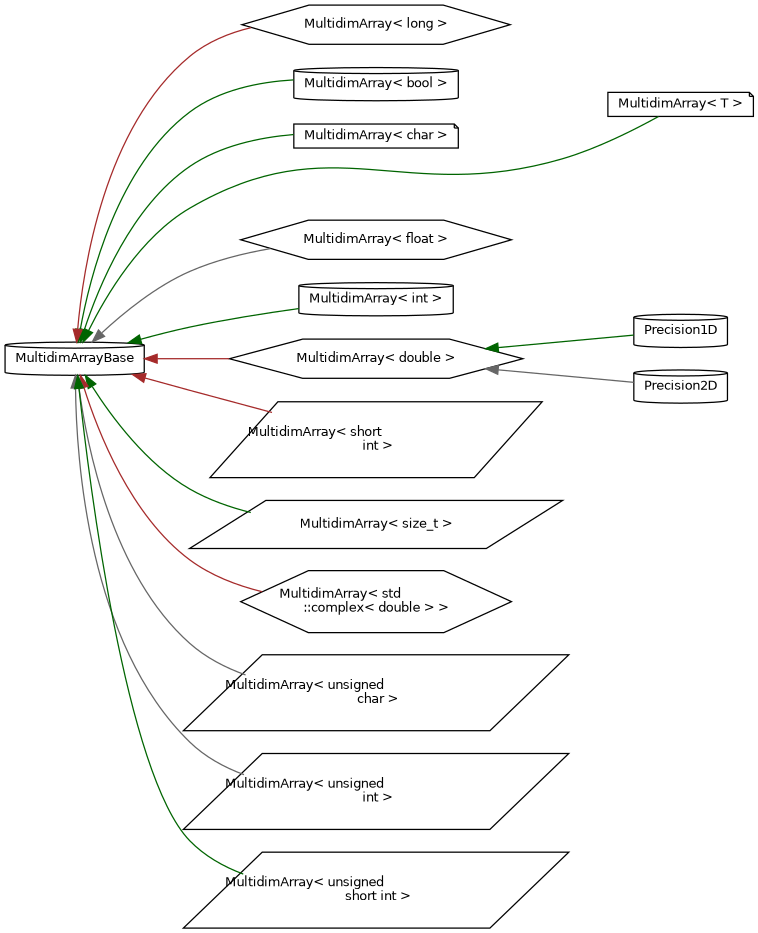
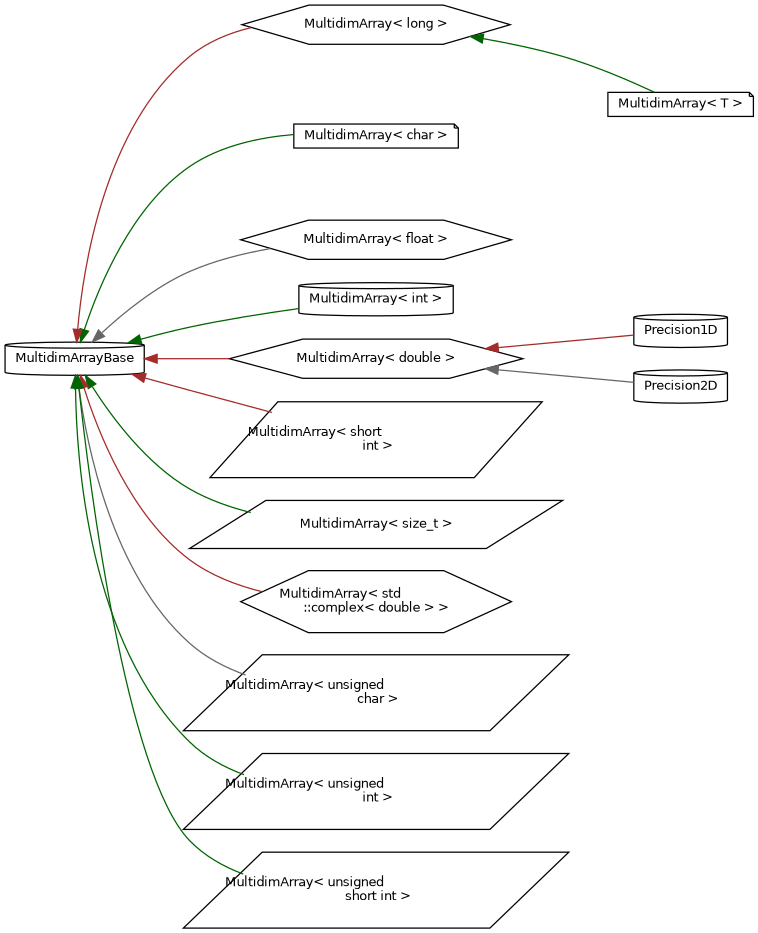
node "MultidimArray< bool >": removed
edge "MultidimArray< T >" -> "MultidimArrayBase": now "MultidimArray< T >" -> "MultidimArray< long >"
edge "Precision1D" -> "MultidimArray< double >": color darkgreen -> brown
edge "MultidimArray< unsigned int >" -> "MultidimArrayBase": color gray40 -> darkgreen
